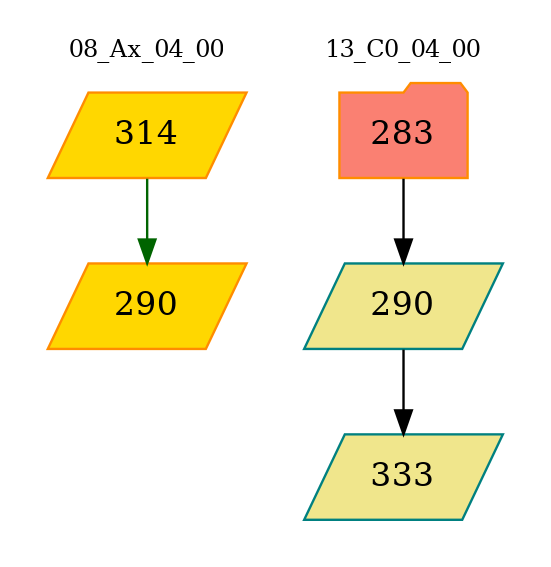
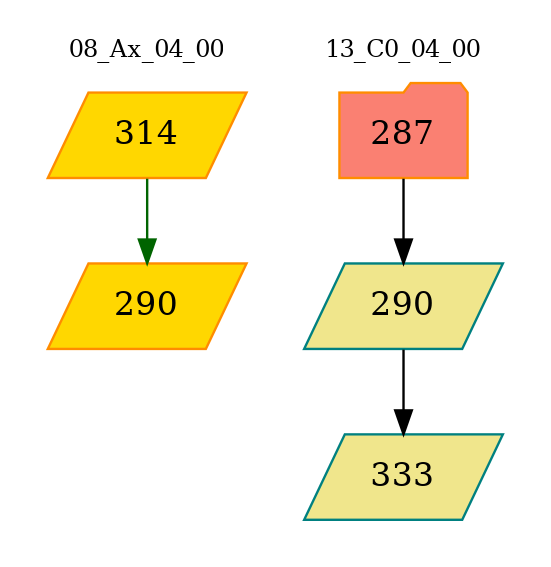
node "283": label "283" -> "287"
